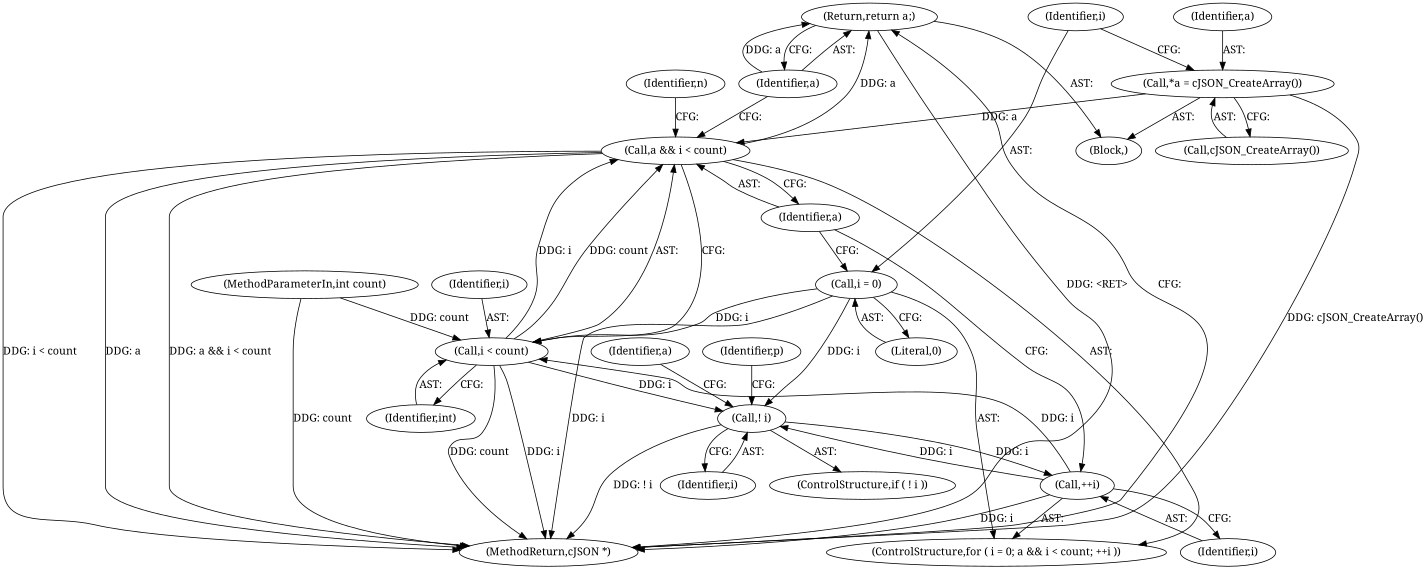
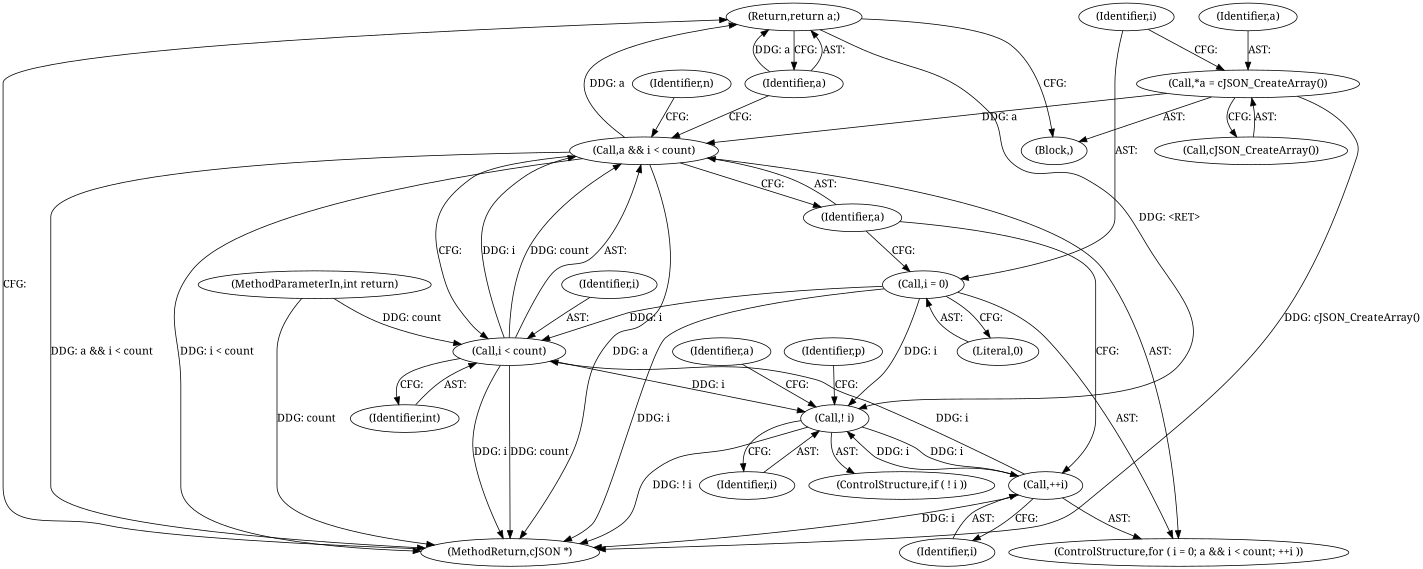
edge "(Return,return a;)" -> "(Block,)": label "AST: " -> "CFG: "
node "(MethodParameterIn,int count)": label "(MethodParameterIn,int count)" -> "(MethodParameterIn,int return)"
edge "(Return,return a;)" -> "(MethodReturn,cJSON *)": now "(Return,return a;)" -> "(Call,! i)"
